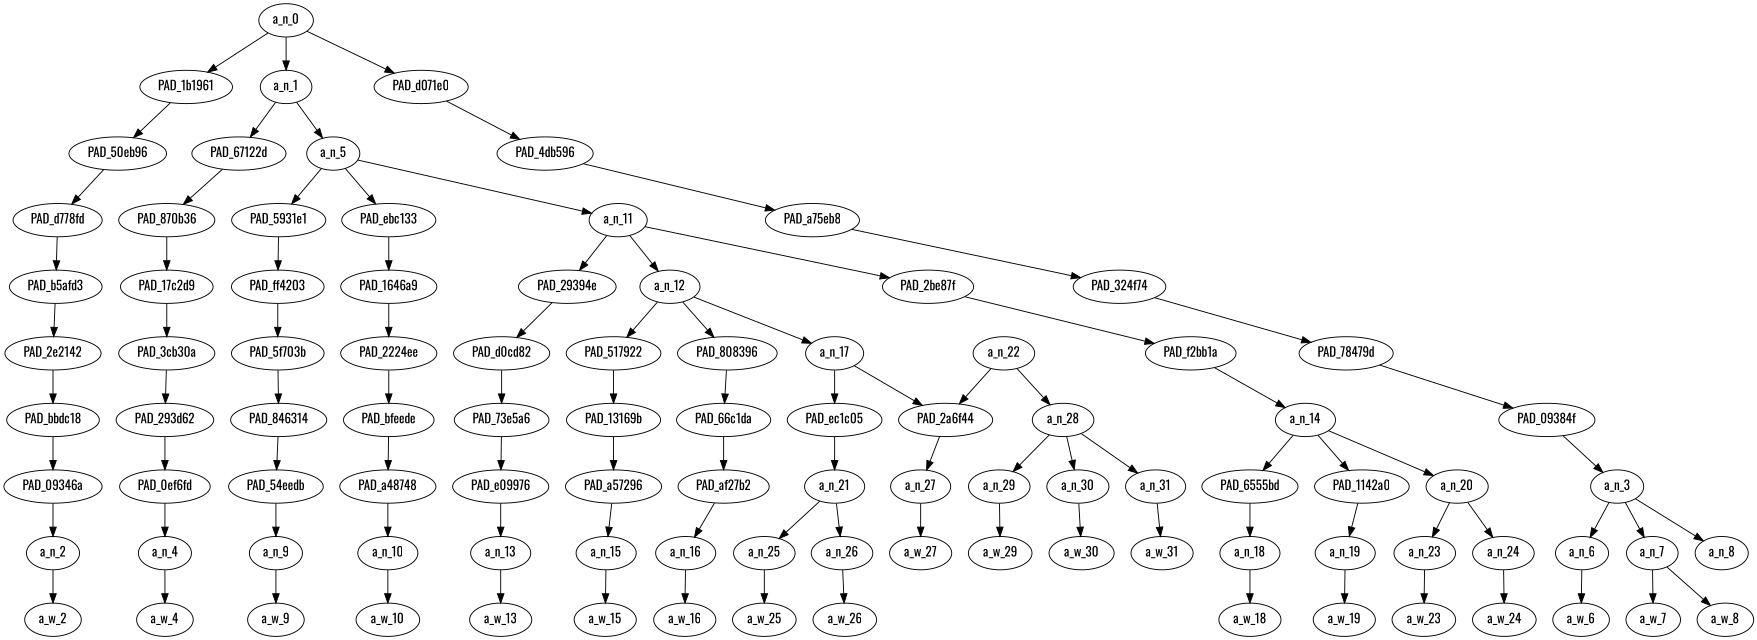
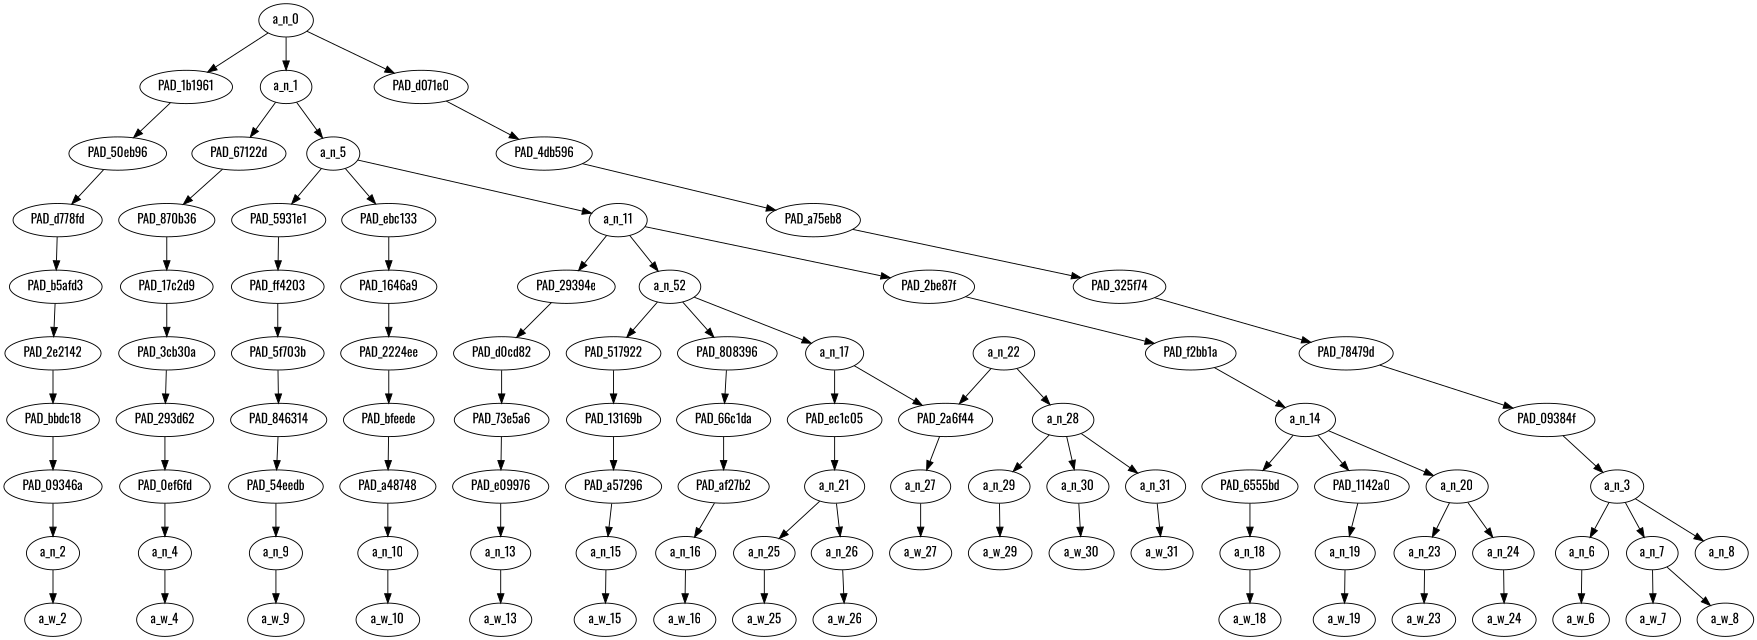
node "a_n_12": label "a_n_12" -> "a_n_52"
node "PAD_324f74": label "PAD_324f74" -> "PAD_325f74"
